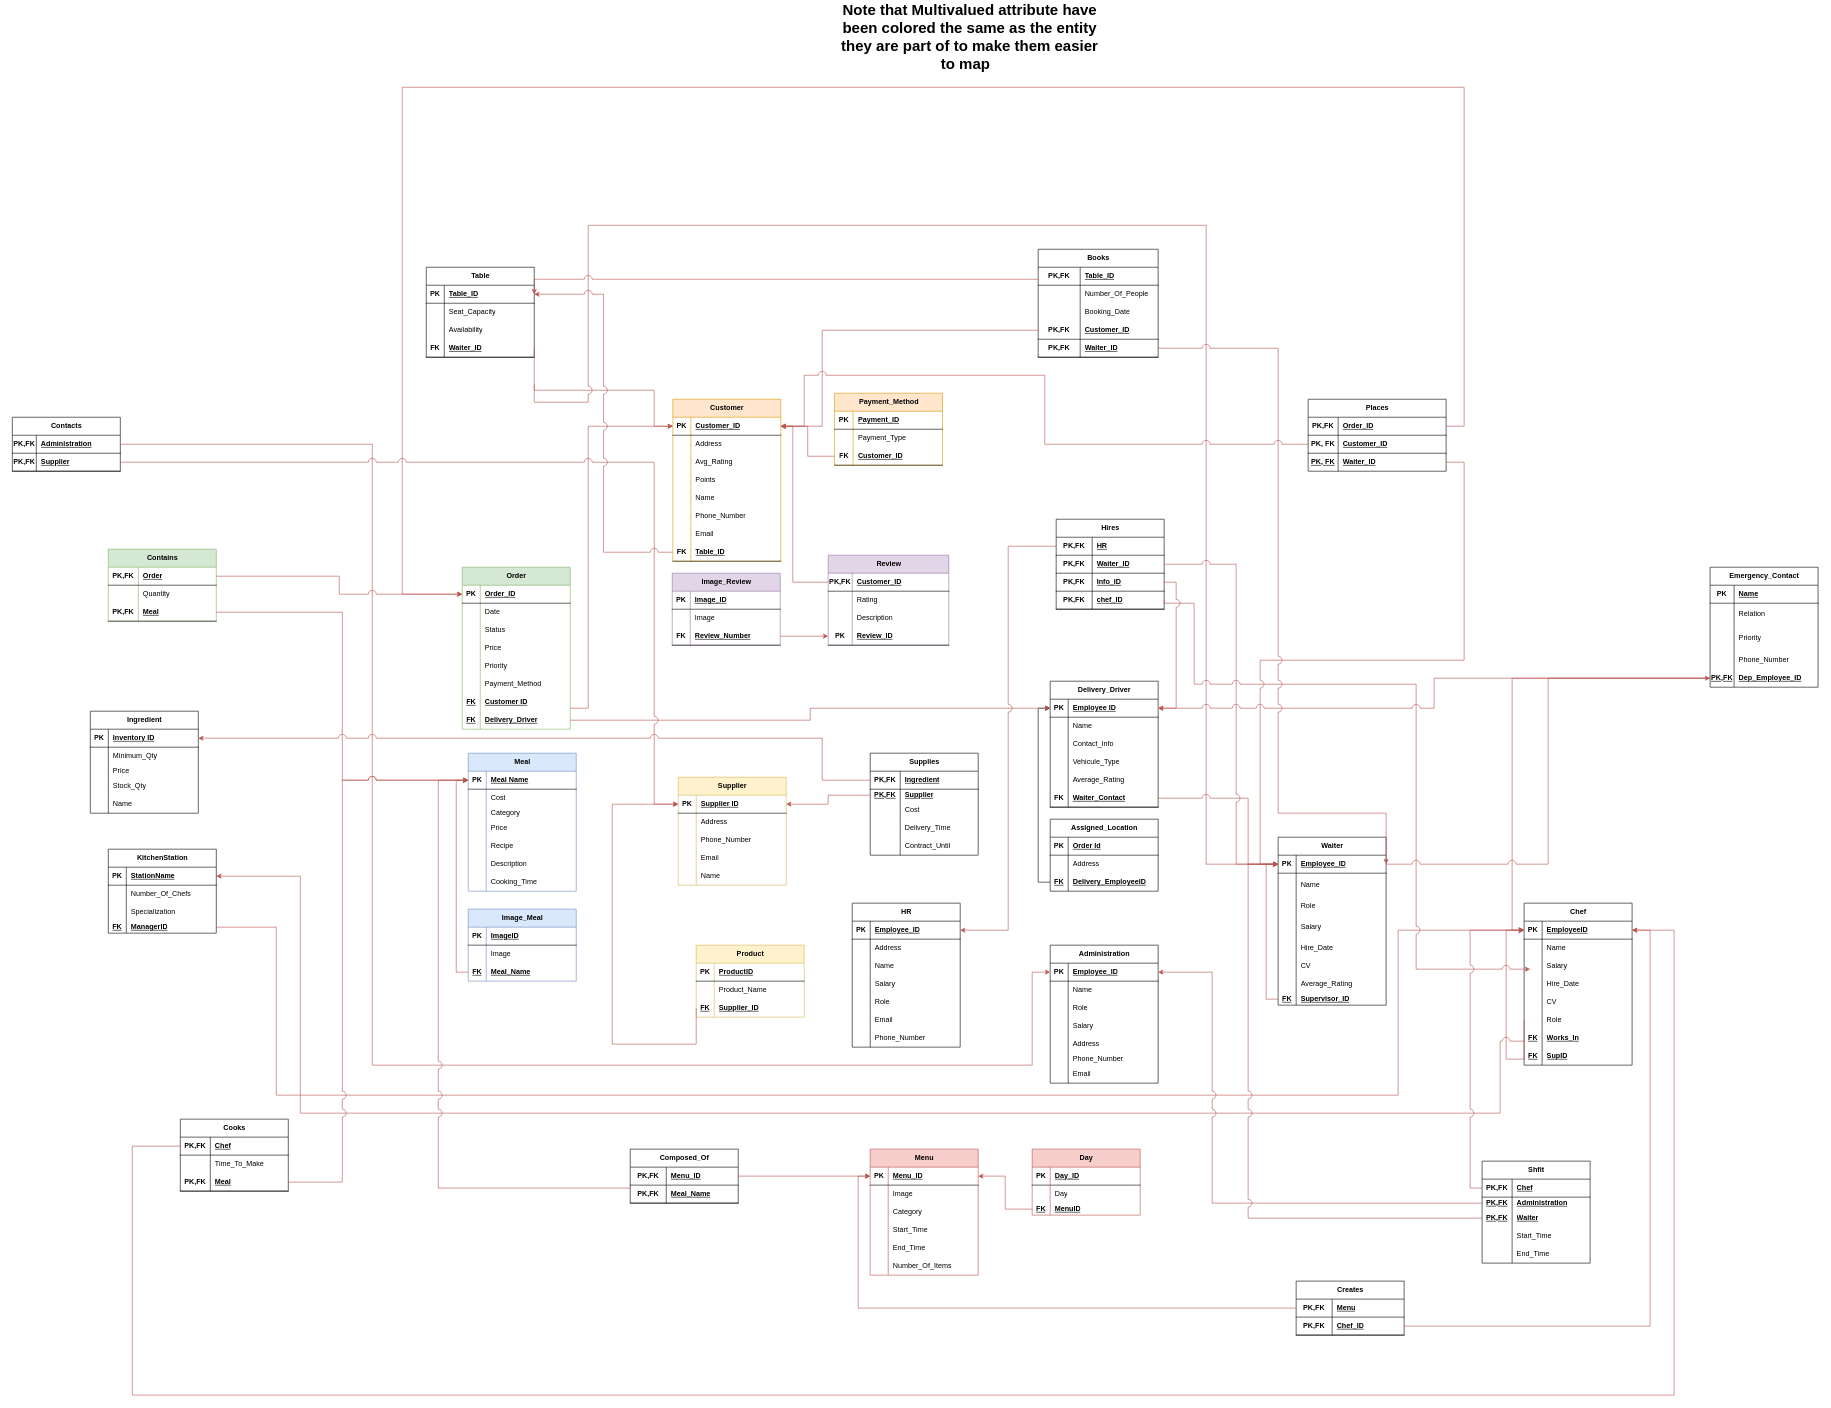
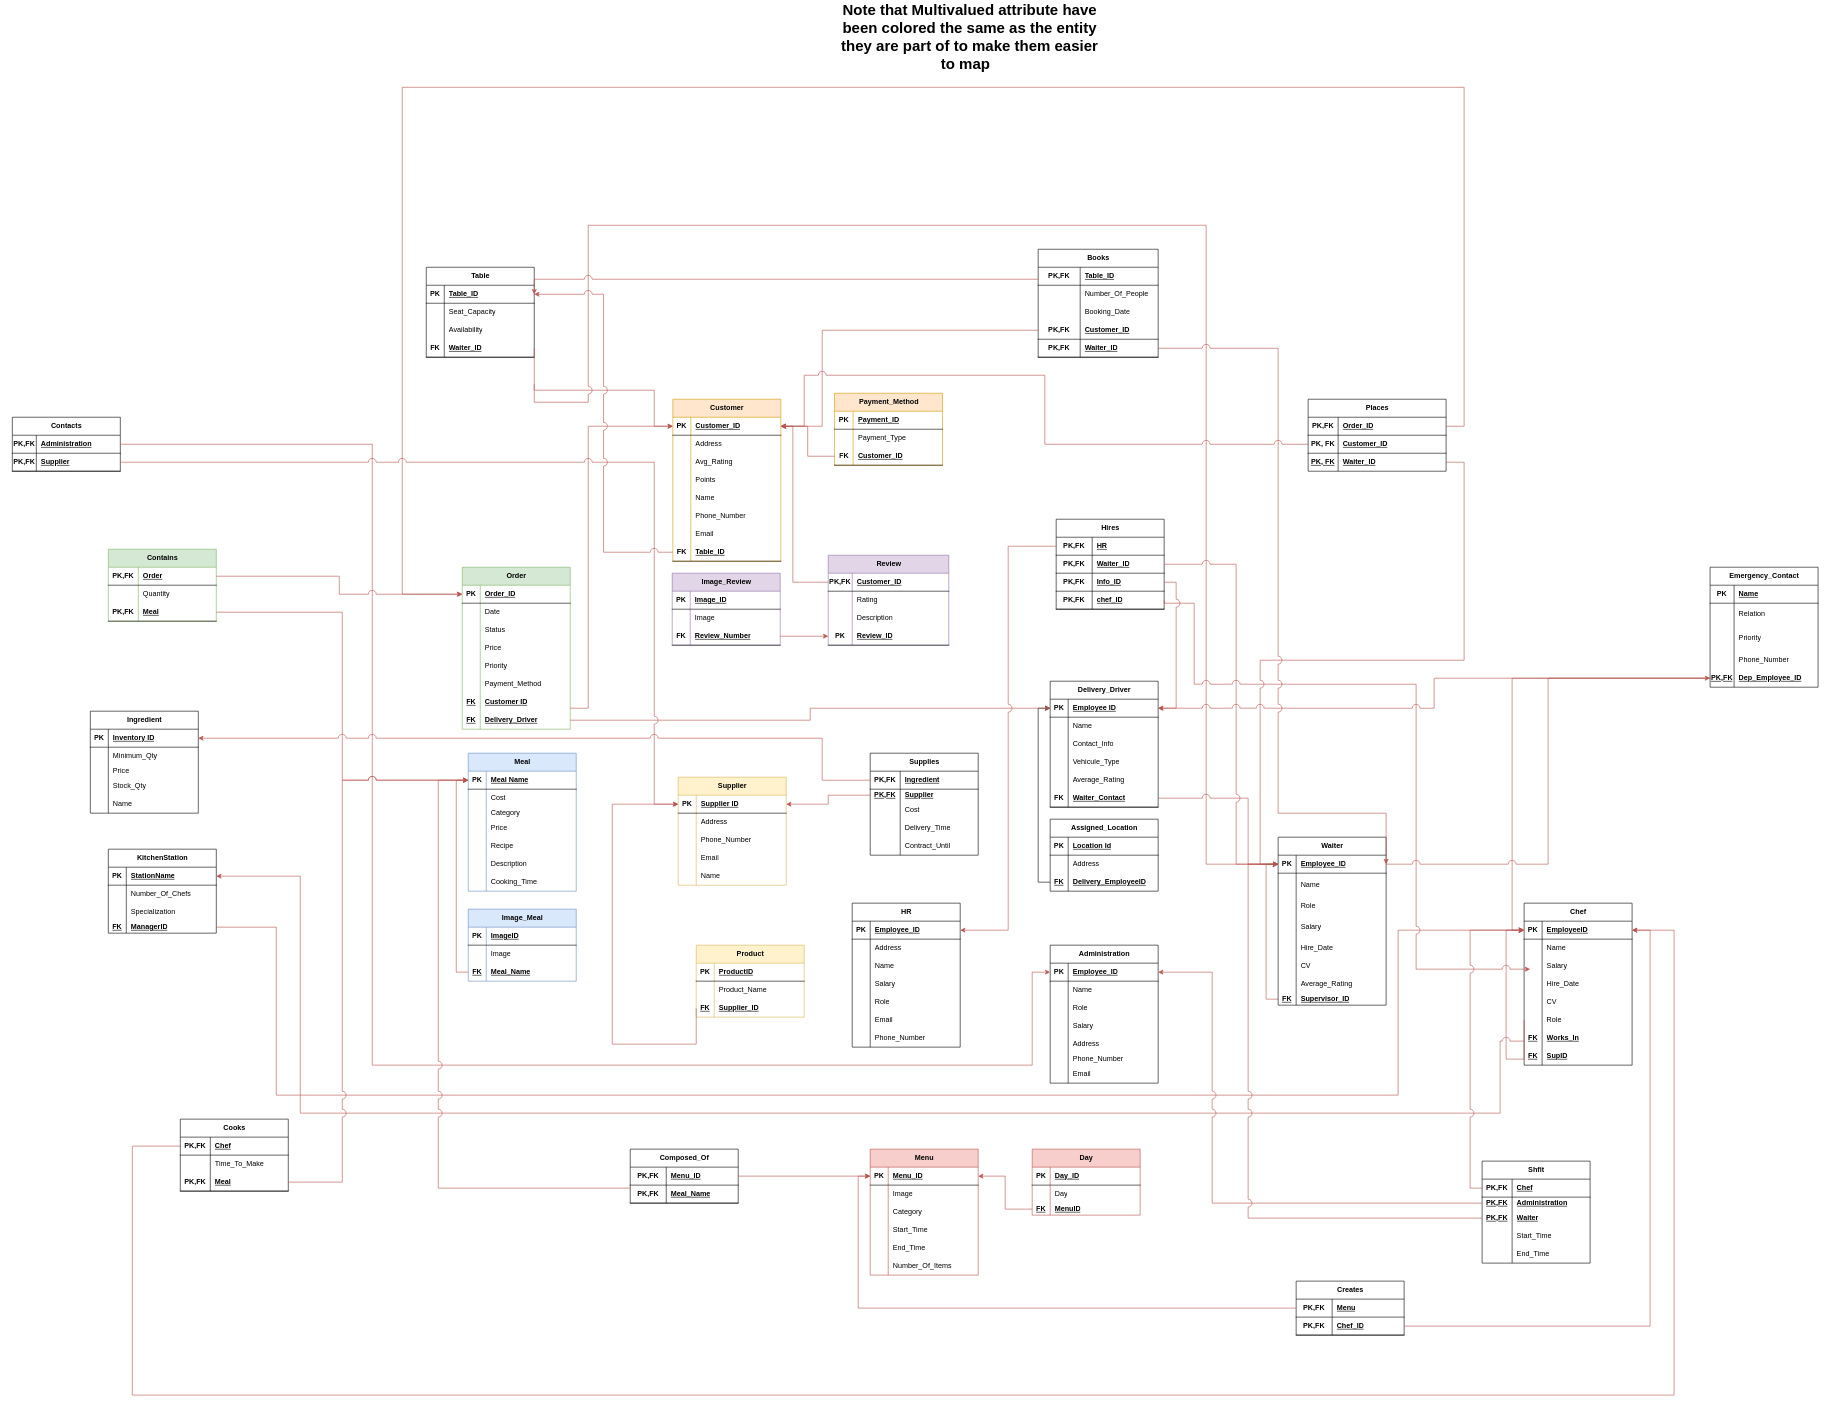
node "Order Id": label "Order Id" -> "Location Id"
